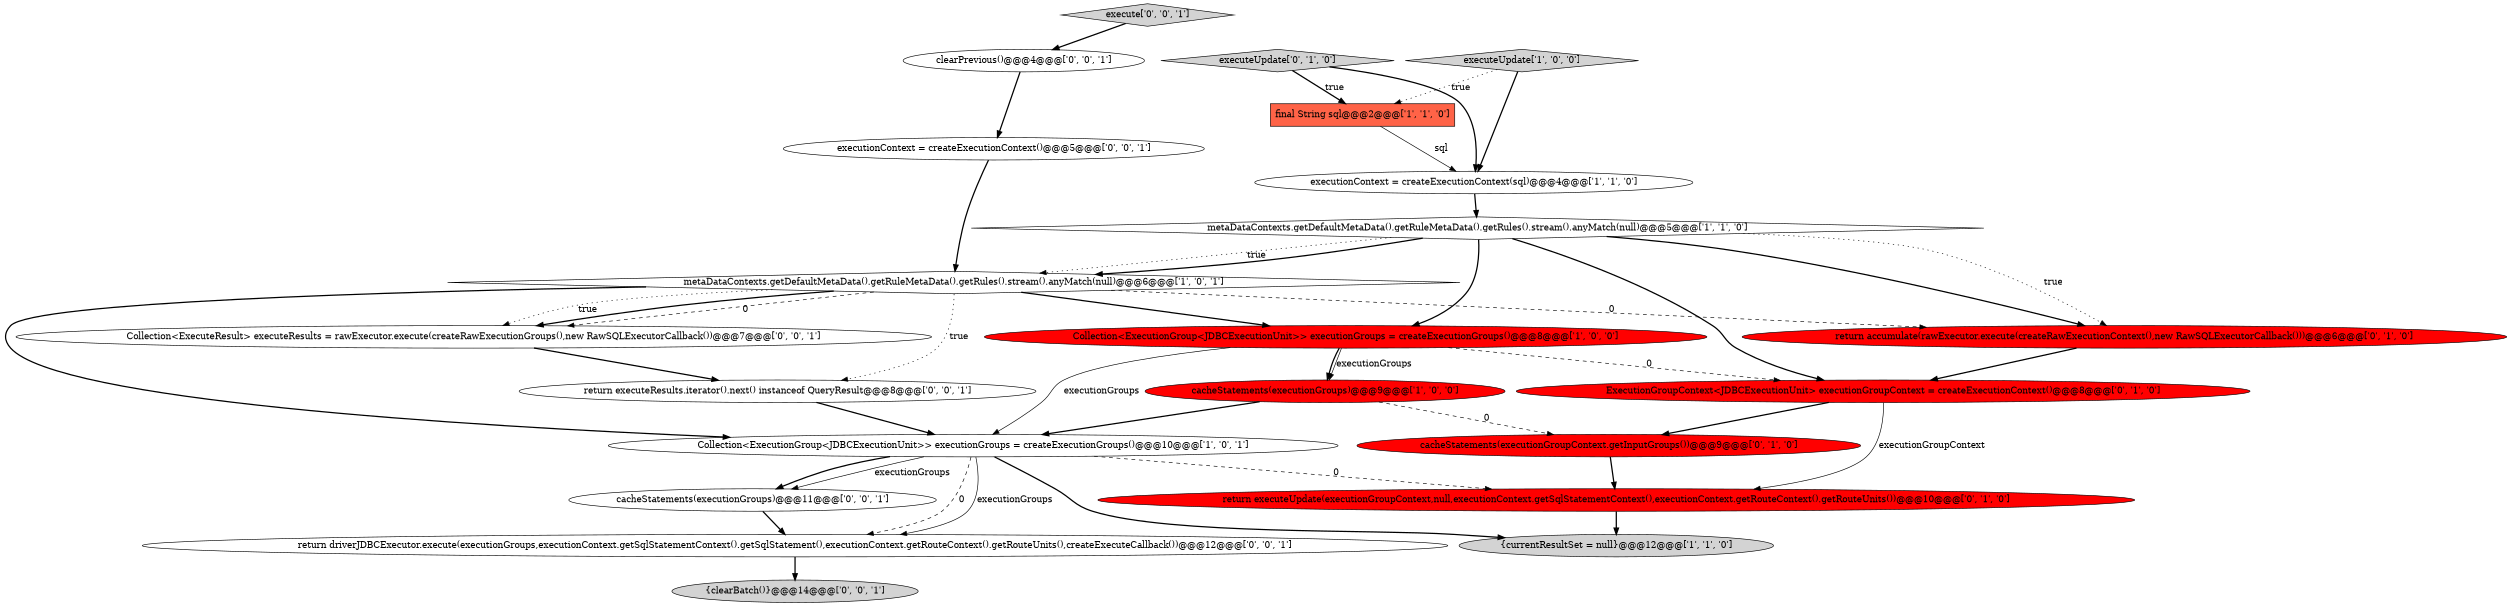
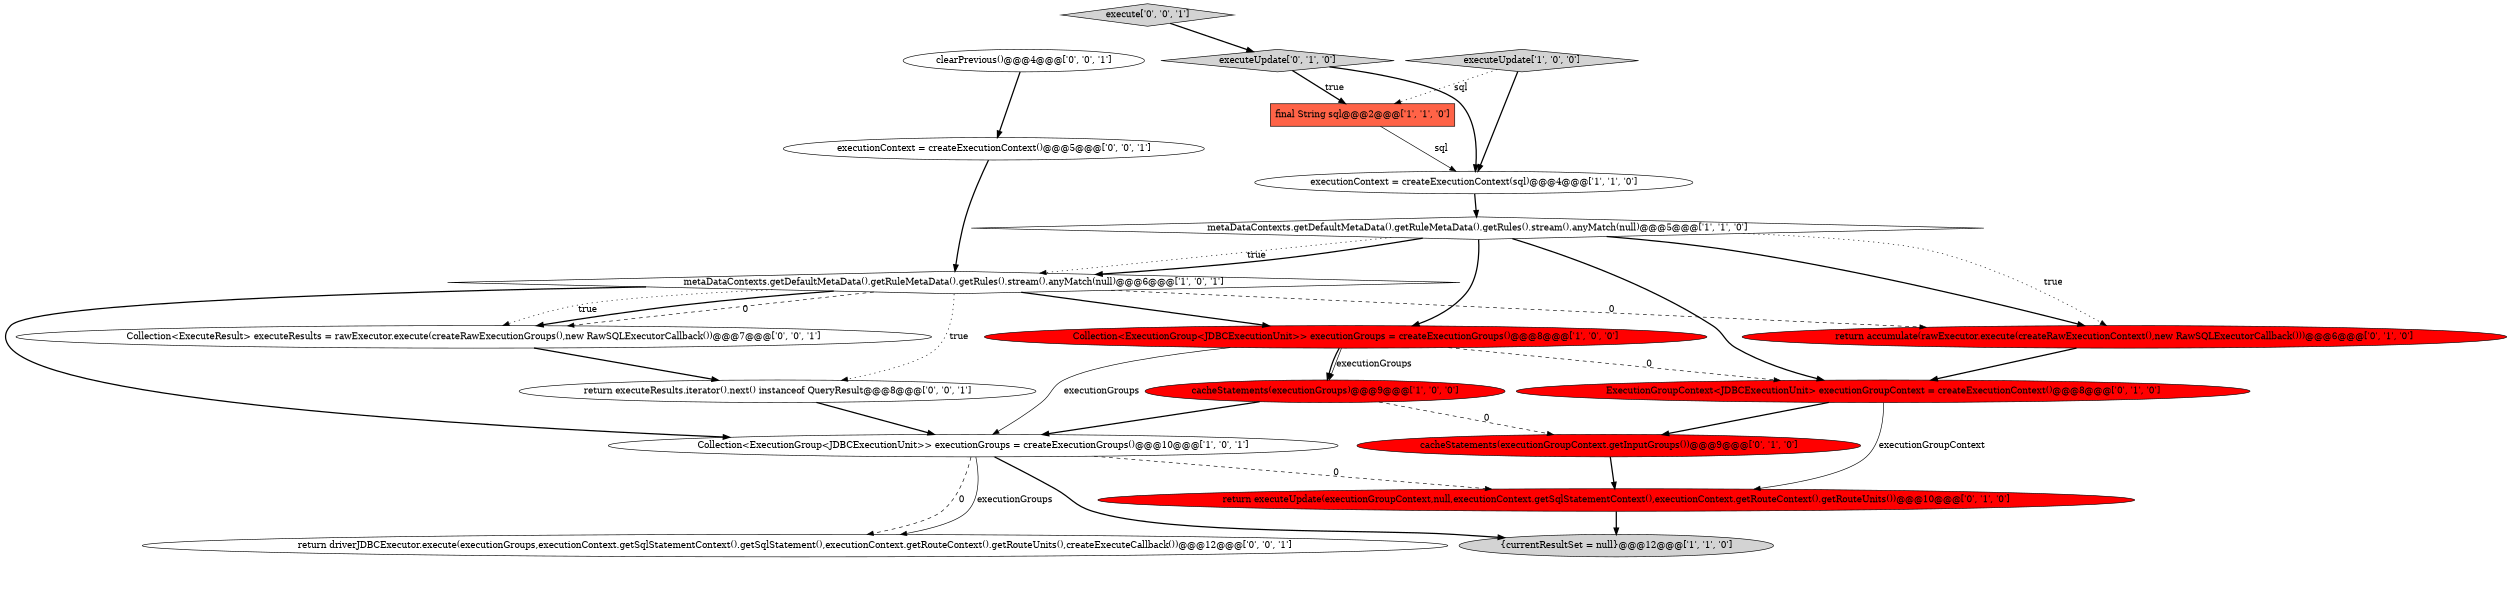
edge "execute['0', '0', '1']" -> "clearPrevious()@@@4@@@['0', '0', '1']": now "execute['0', '0', '1']" -> "executeUpdate['0', '1', '0']"
edge "executeUpdate['1', '0', '0']" -> "final String sql@@@2@@@['1', '1', '0']": label "true" -> "sql"
node "cacheStatements(executionGroups)@@@11@@@['0', '0', '1']": removed
node "{clearBatch()}@@@14@@@['0', '0', '1']": removed
